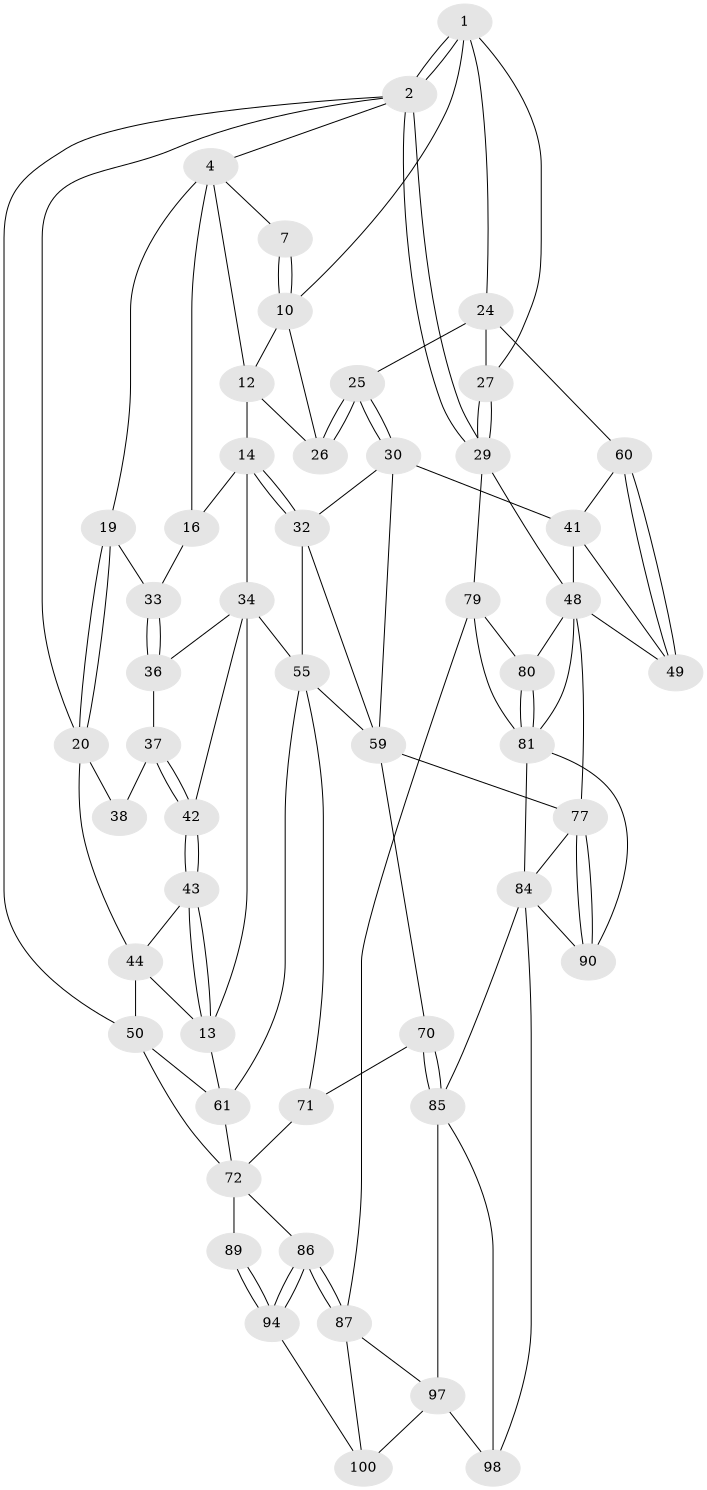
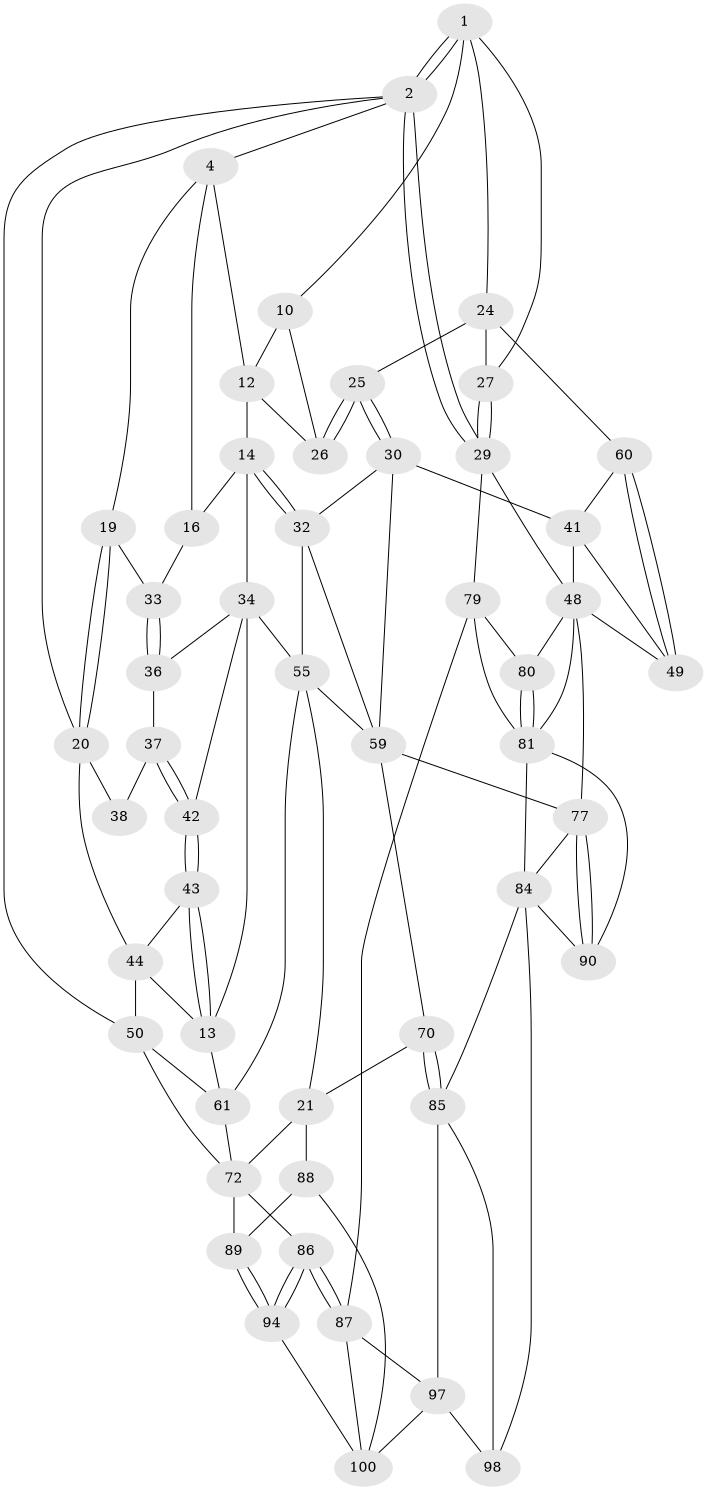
node "7": removed
node "71": label "71" -> "21"
node "88": added
